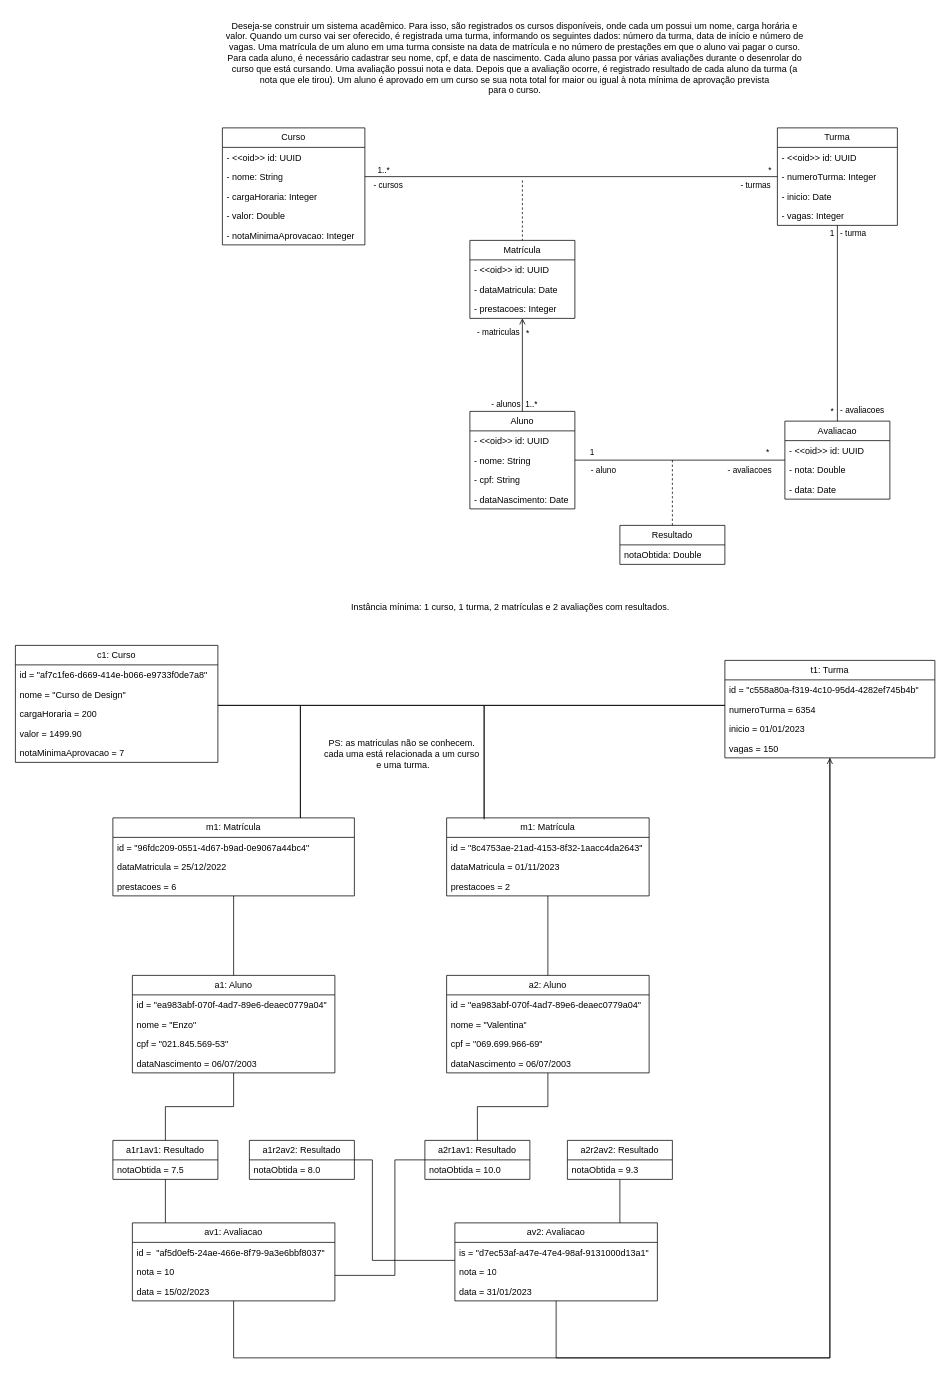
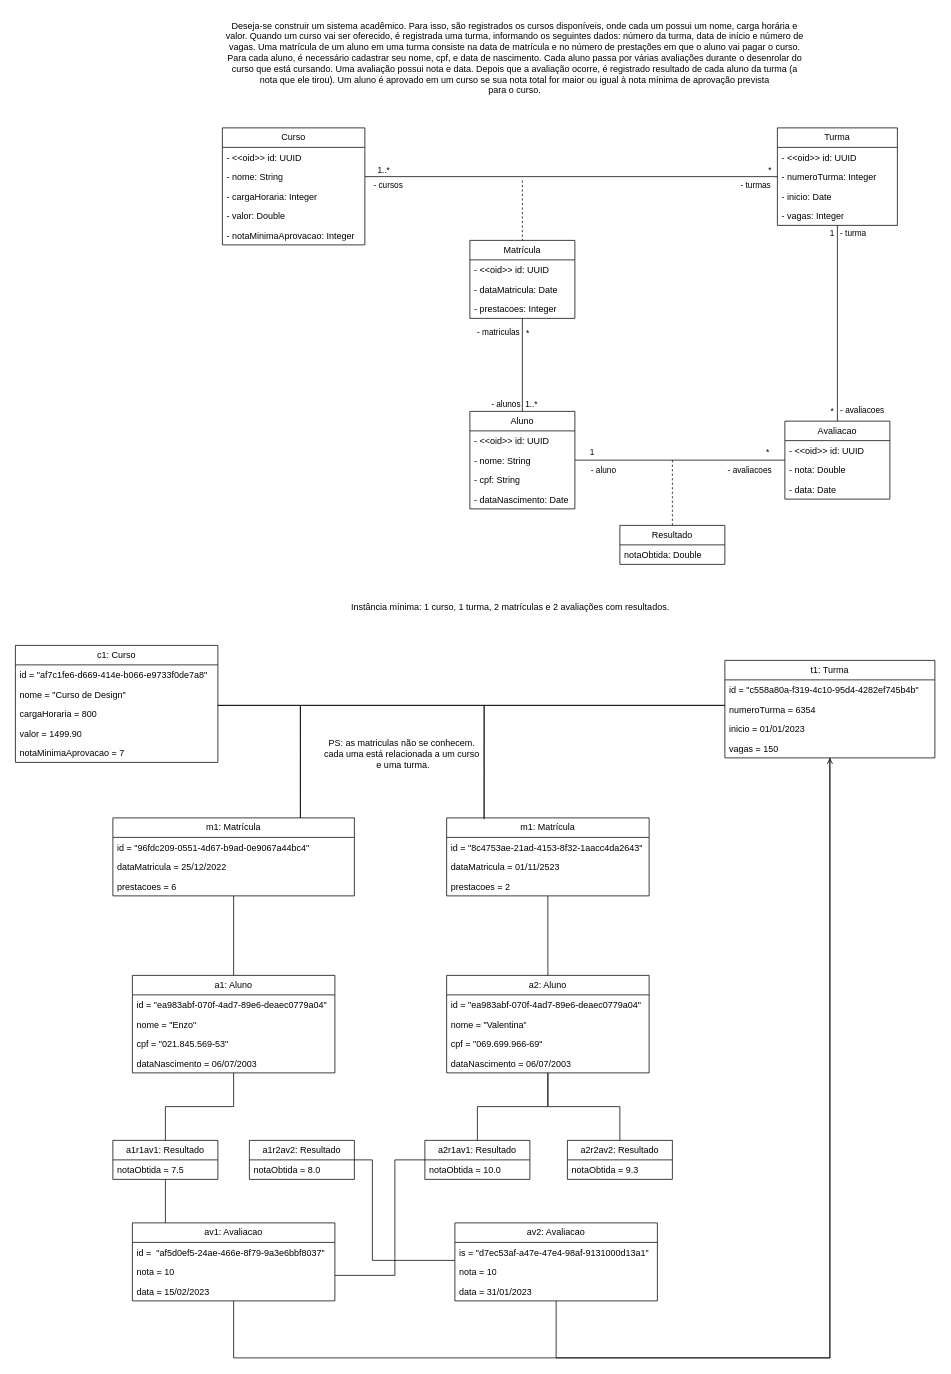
edge "Aluno" -> "Matrícula": arrowhead open -> none
node "cargaHoraria = 200": label "cargaHoraria = 200" -> "cargaHoraria = 800"
node "dataMatricula = 01/11/2023": label "dataMatricula = 01/11/2023" -> "dataMatricula = 01/11/2523"
edge "a2: Aluno" -- "a2r2av2: Resultado": added
edge "a2r2av2: Resultado" -- "av2: Avaliacao": removed
